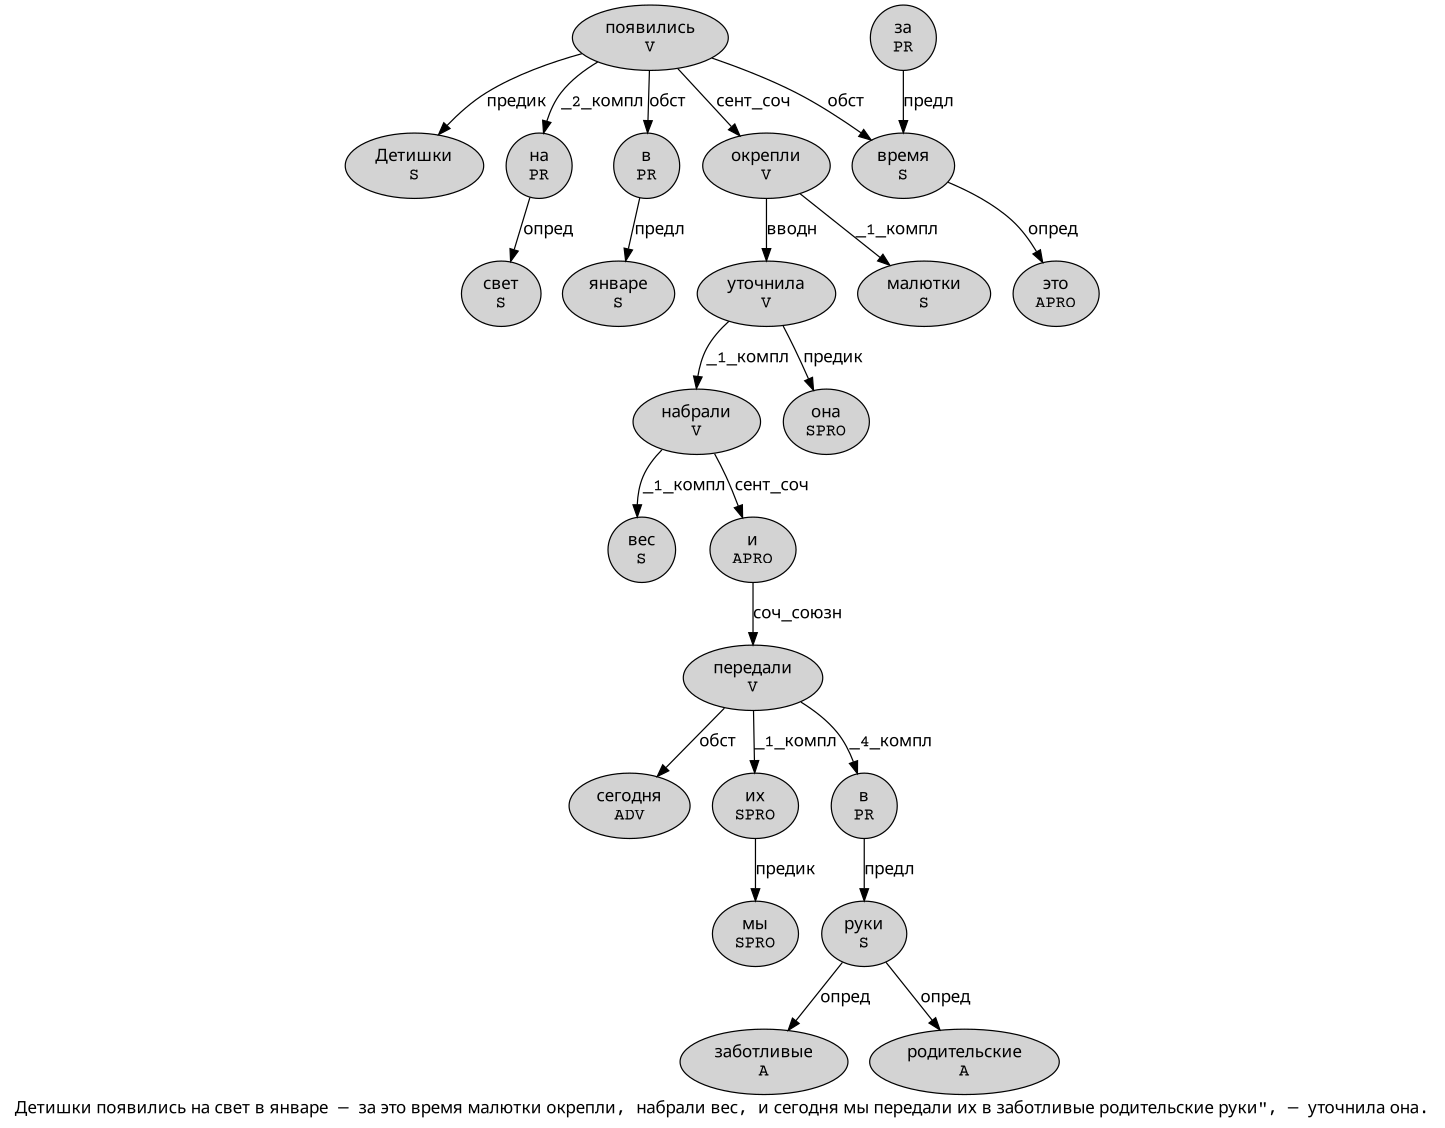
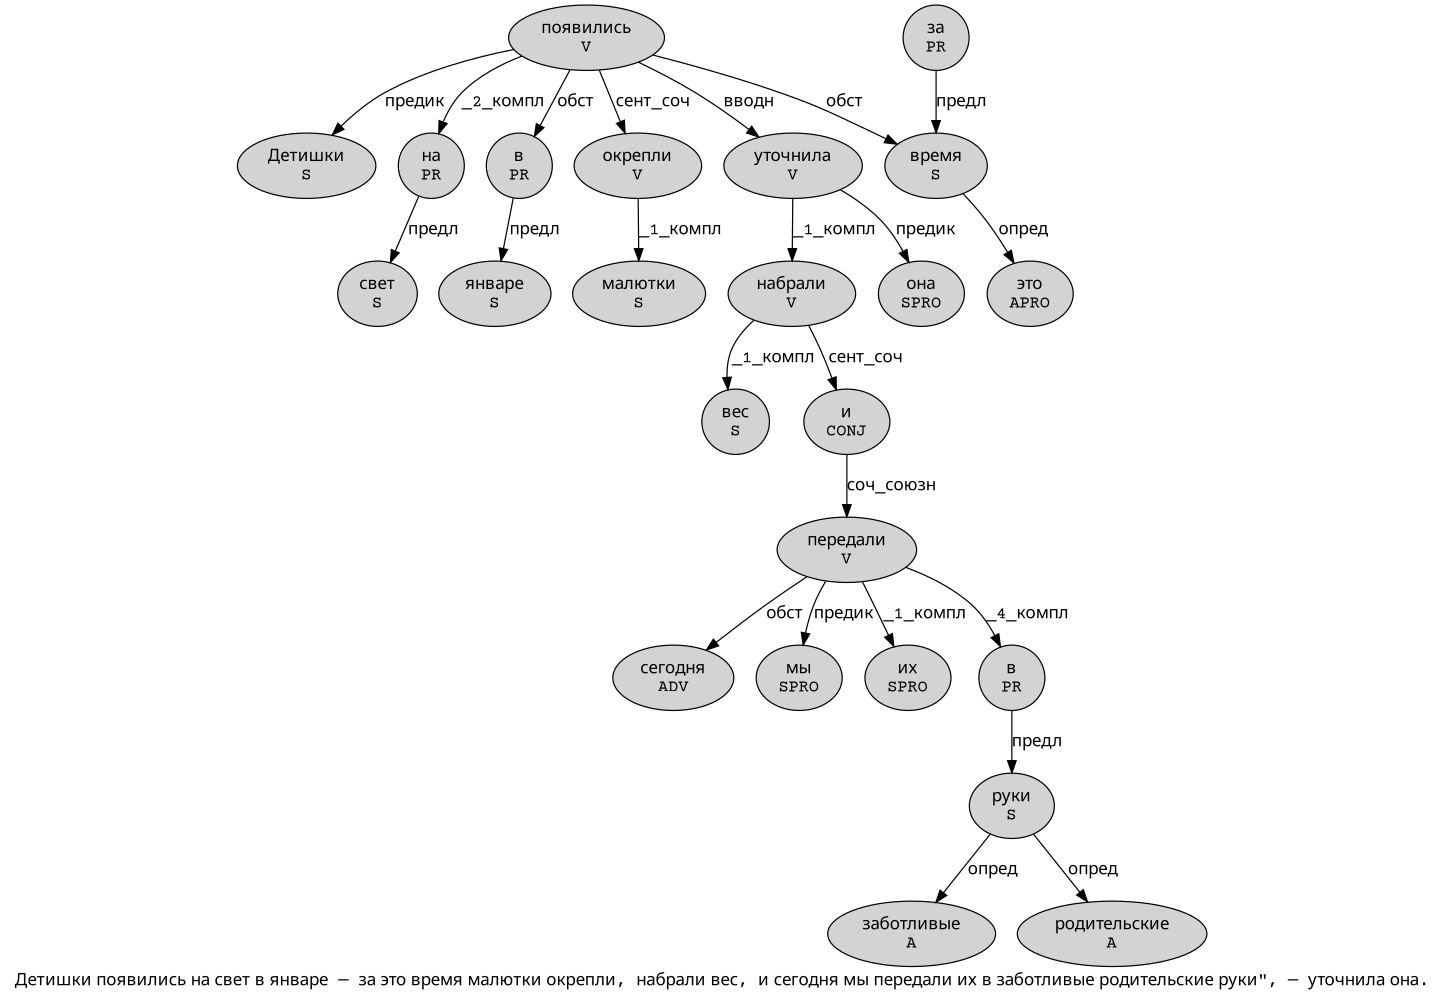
edge "окрепли V" -> "уточнила V": now "появились V" -> "уточнила V"
edge "на PR" -> "свет S": label "опред" -> "предл"
node "и APRO": label "и APRO" -> "и CONJ"
edge "их SPRO" -> "мы SPRO": now "передали V" -> "мы SPRO"
